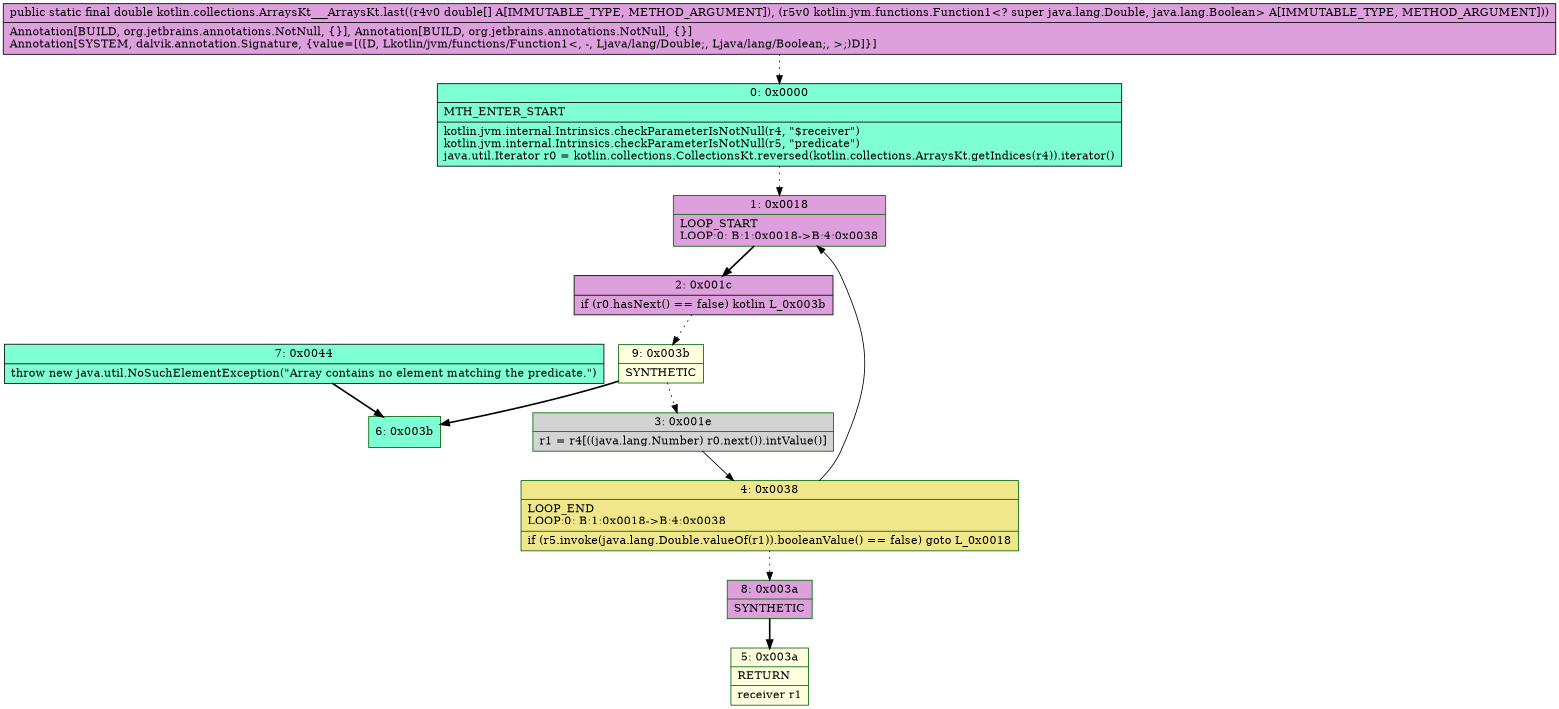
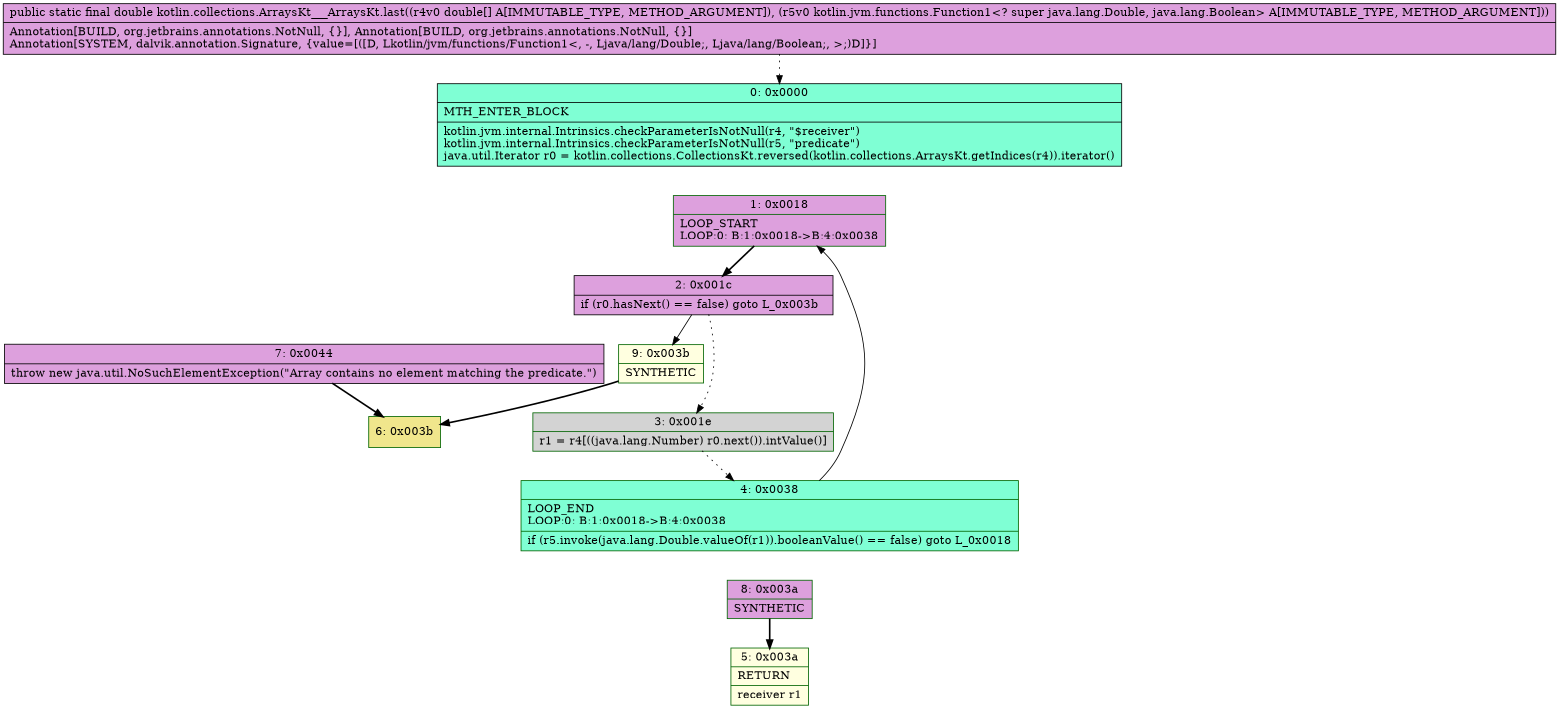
node "0: 0x0000": text "MTH_ENTER_START" -> "MTH_ENTER_BLOCK"
edge "0: 0x0000" -> "1: 0x0018": removed
node "2: 0x001c": text "if (r0.hasNext() == false) kotlin L_0x003b" -> "if (r0.hasNext() == false) goto L_0x003b"
edge "2: 0x001c" -> "9: 0x003b": style dotted -> solid
node "7: 0x0044": fillcolor aquamarine -> plum
edge "9: 0x003b" -> "3: 0x001e": now "2: 0x001c" -> "3: 0x001e"
node "6: 0x003b": fillcolor aquamarine -> khaki
edge "3: 0x001e" -> "4: 0x0038": style solid -> dotted
node "4: 0x0038": fillcolor khaki -> aquamarine
edge "4: 0x0038" -> "8: 0x003a": removed
